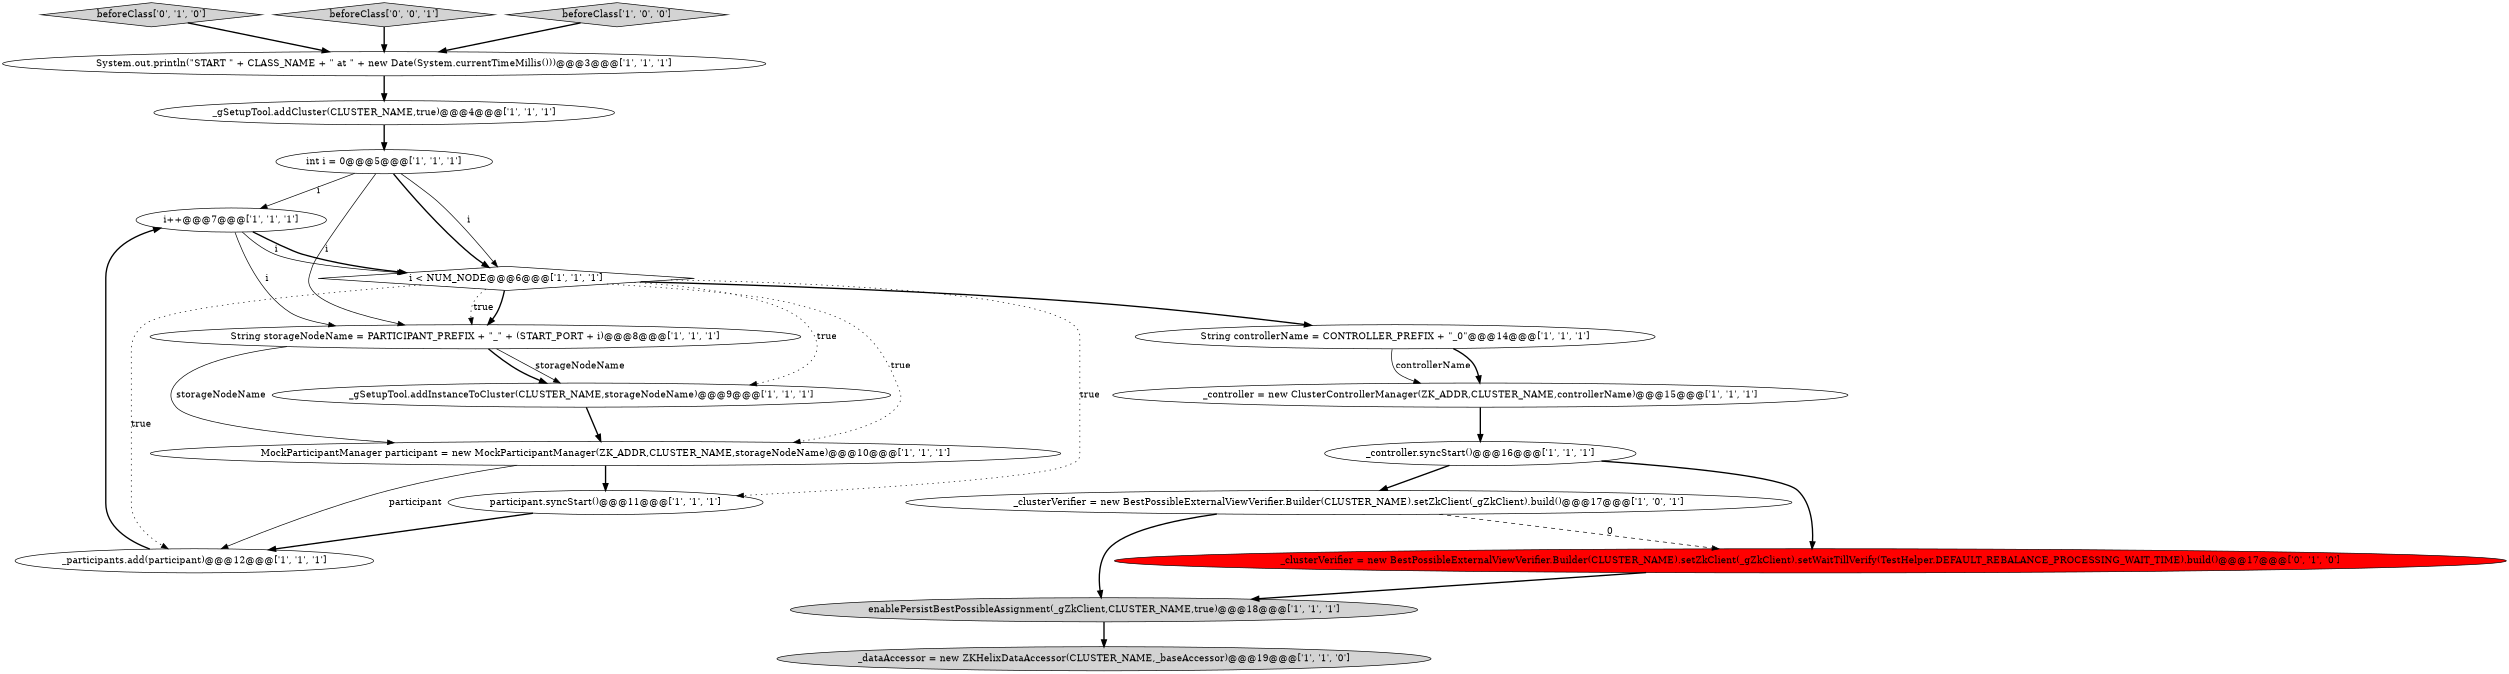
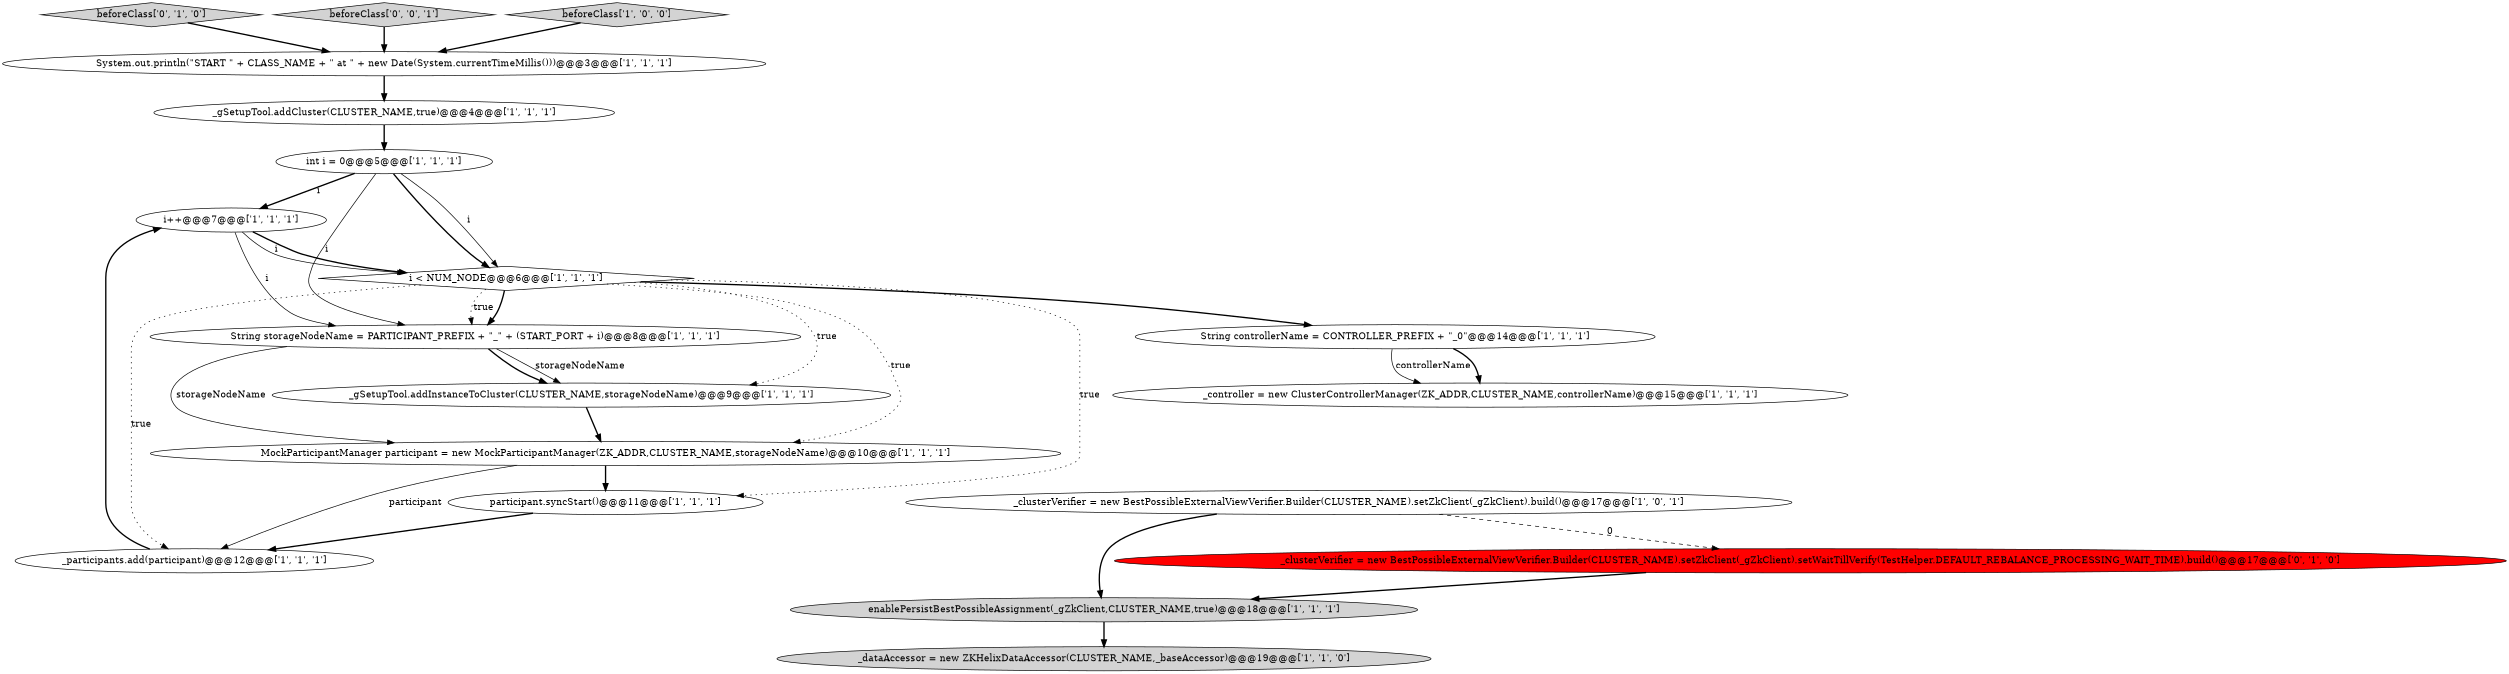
edge "int i = 0@@@5@@@['1', '1', '1']" -> "i++@@@7@@@['1', '1', '1']": style solid -> bold
node "_controller.syncStart()@@@16@@@['1', '1', '1']": removed
